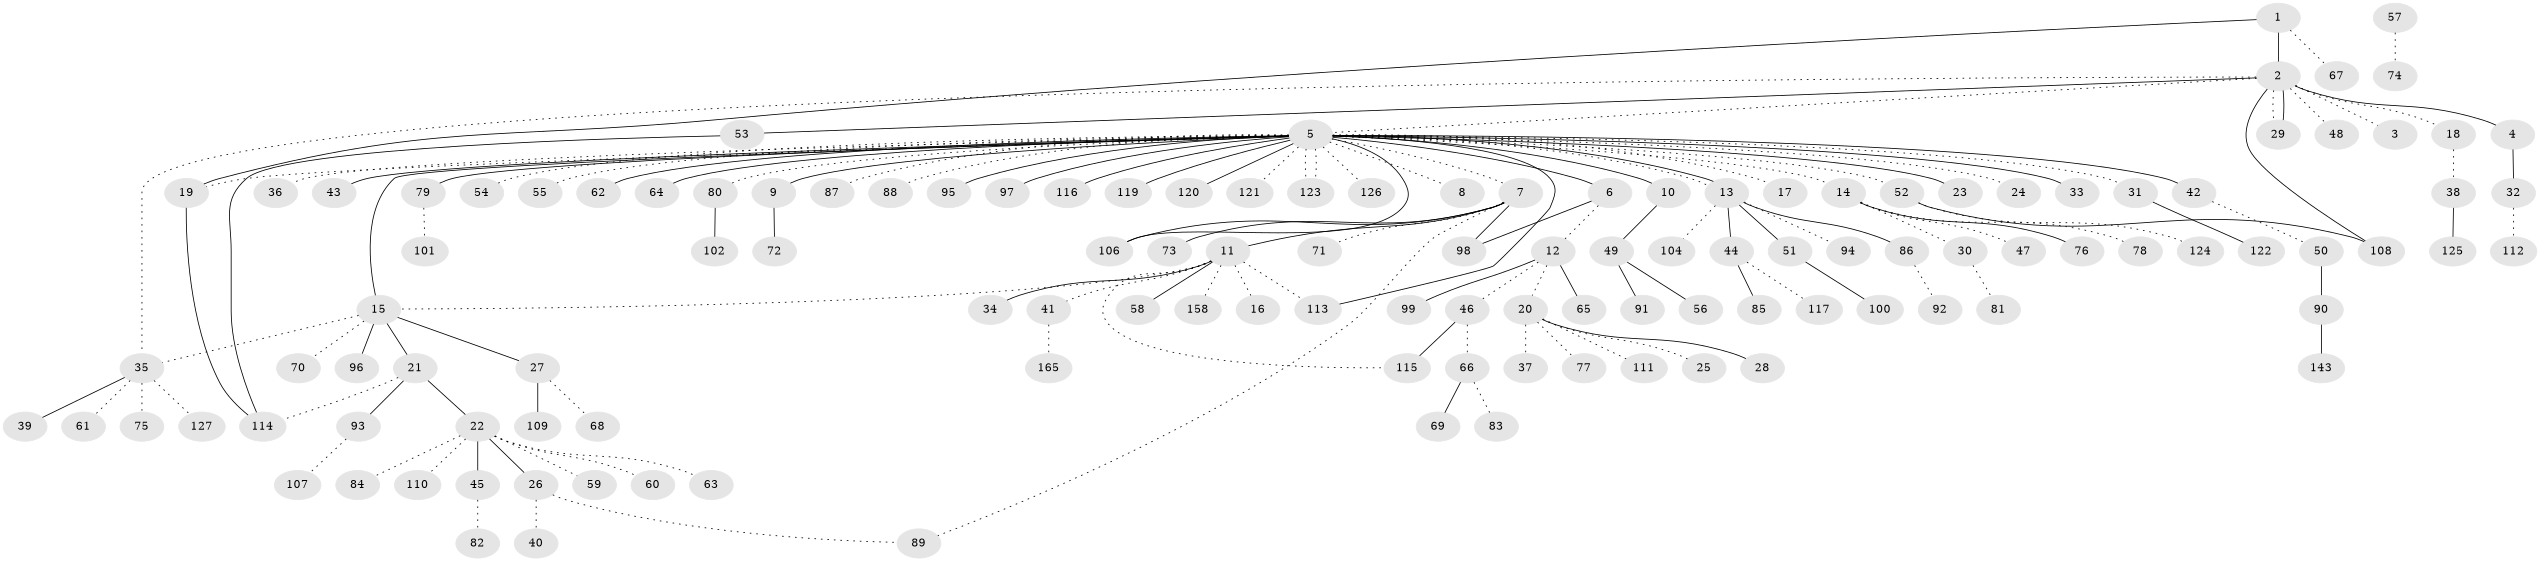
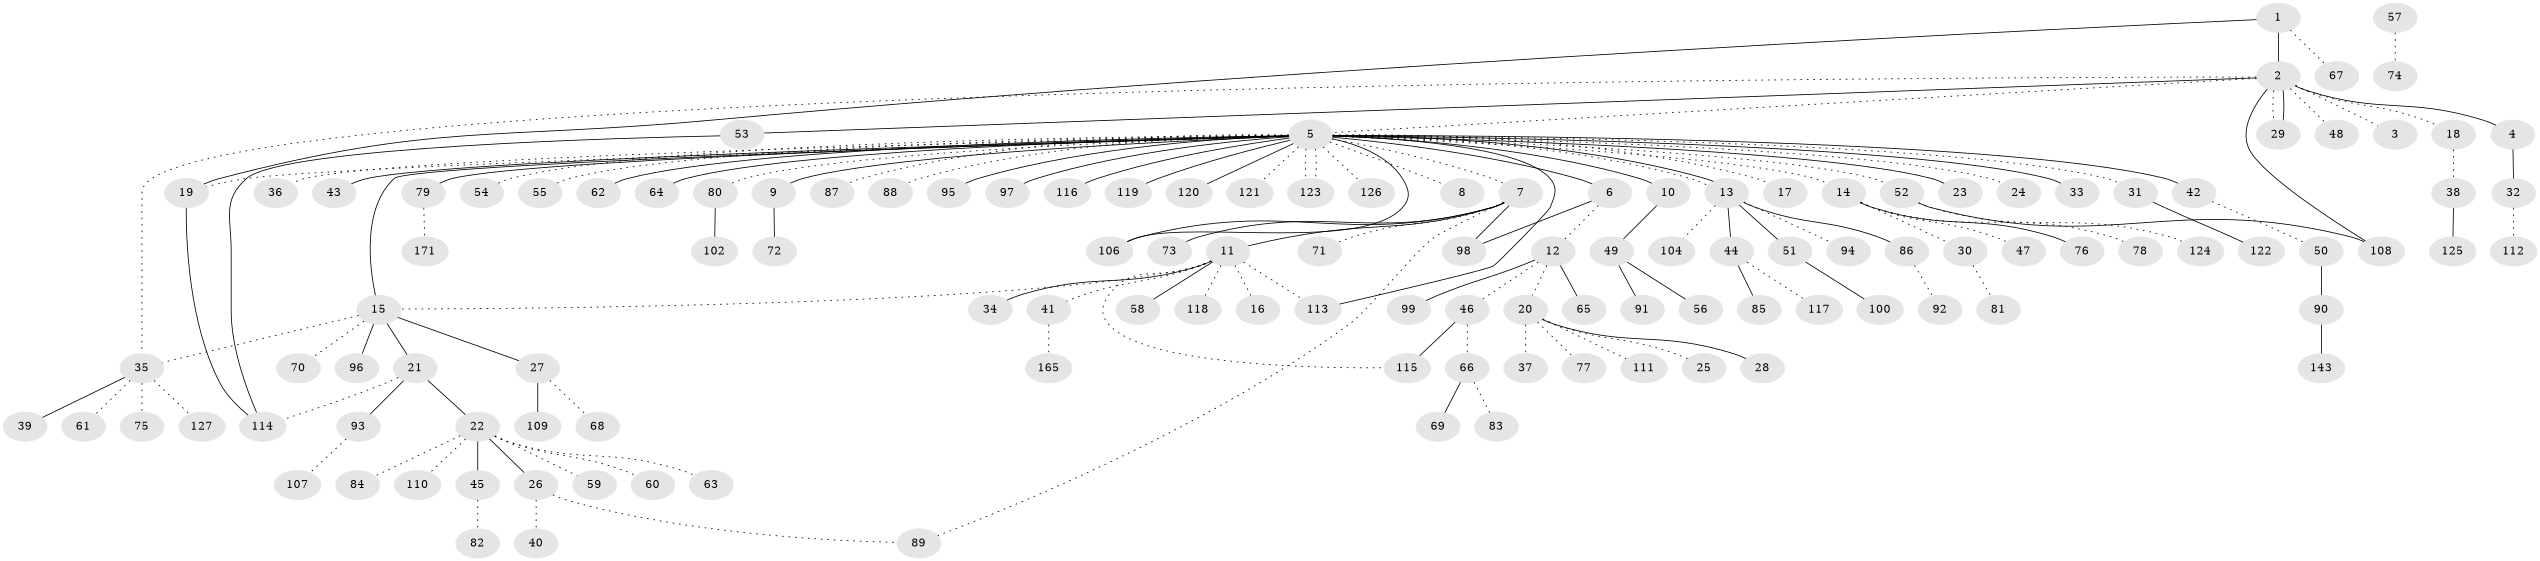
node "101": label "101" -> "171"
node "158": label "158" -> "118"
